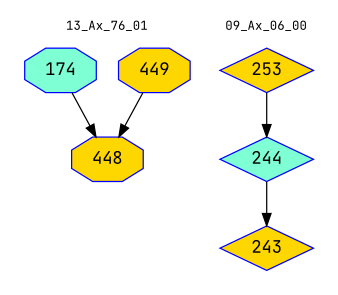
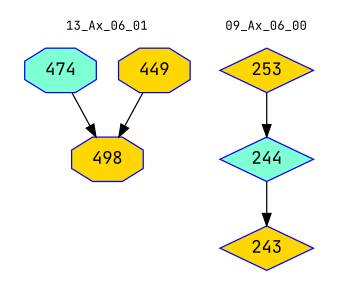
cluster "13_Ax_76_01": label "13_Ax_76_01" -> "13_Ax_06_01"
node "174": label "174" -> "474"
node "448": label "448" -> "498"
